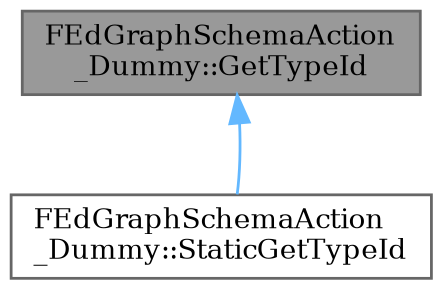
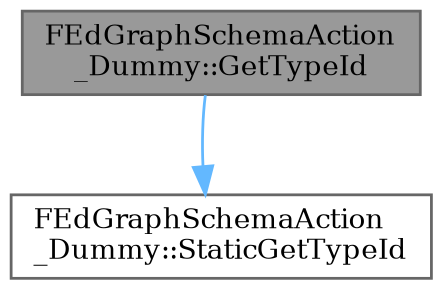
edge "FEdGraphSchemaAction _Dummy::StaticGetTypeId" -> "FEdGraphSchemaAction _Dummy::GetTypeId": reversed
